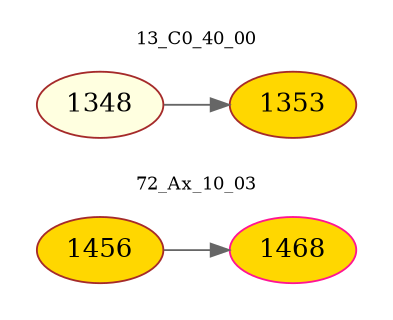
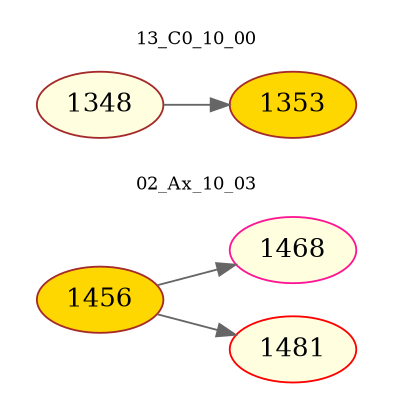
cluster "13_C0_40_00": label "13_C0_40_00" -> "13_C0_10_00"
cluster "72_Ax_10_03": label "72_Ax_10_03" -> "02_Ax_10_03"
node "1468": fillcolor gold -> lightyellow
node "1481": added
